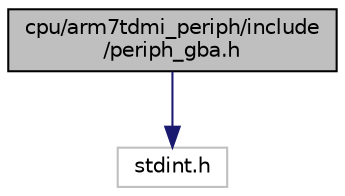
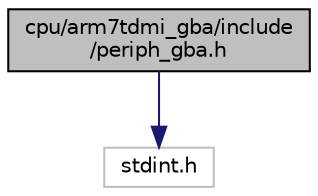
node "cpu/arm7tdmi_periph/include /periph_gba.h": label "cpu/arm7tdmi_periph/include /periph_gba.h" -> "cpu/arm7tdmi_gba/include /periph_gba.h"
